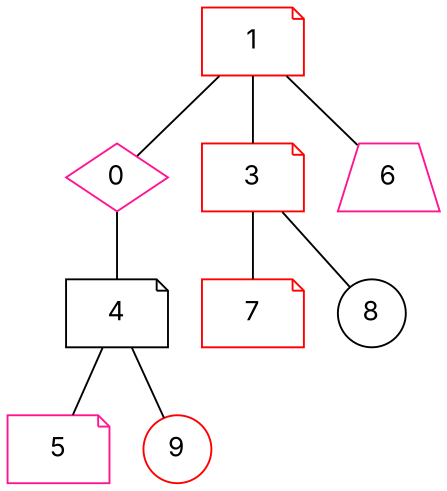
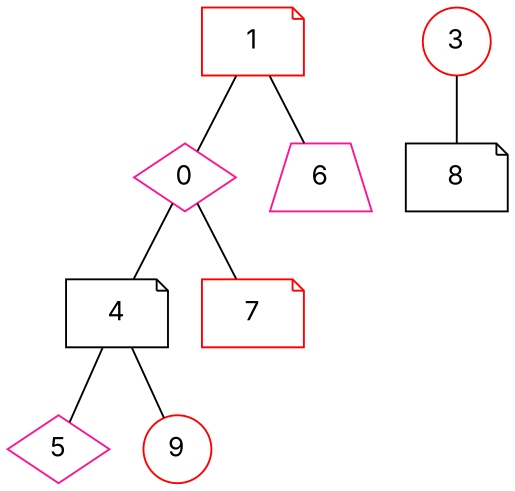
edge "1" -- "3": removed
node "3": shape note -> circle
edge "3" -- "7": now "0" -- "7"
node "8": shape circle -> note
node "5": shape note -> diamond
